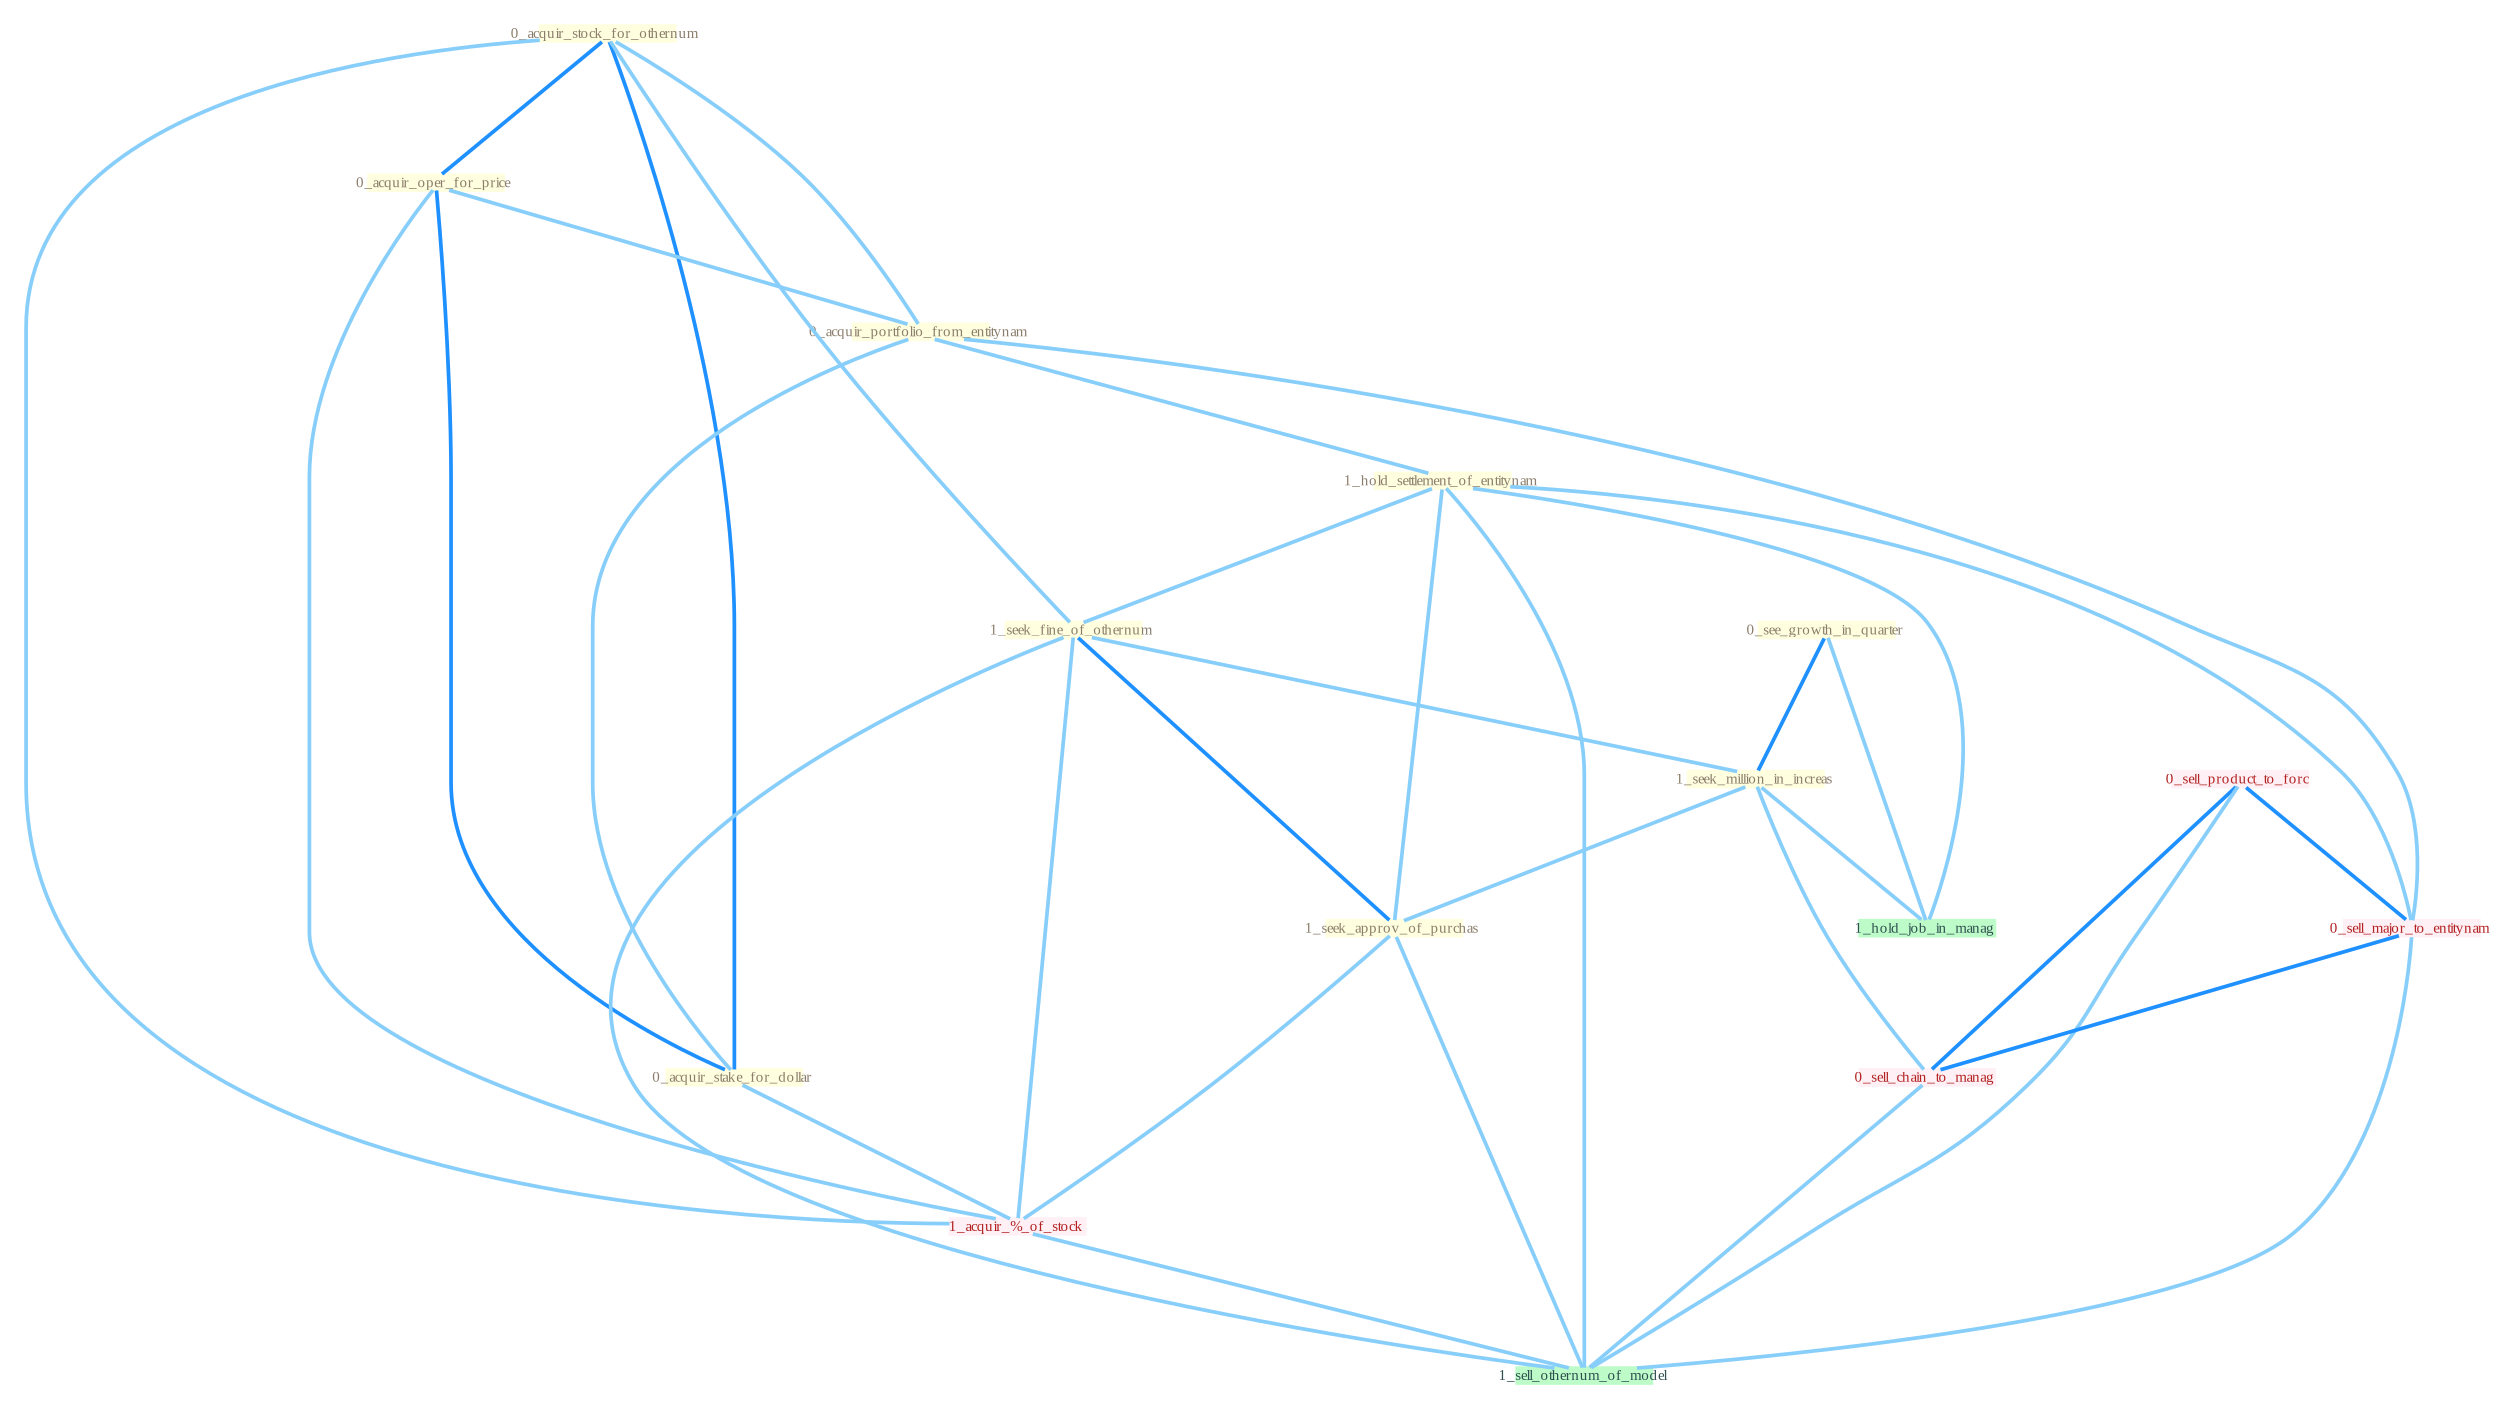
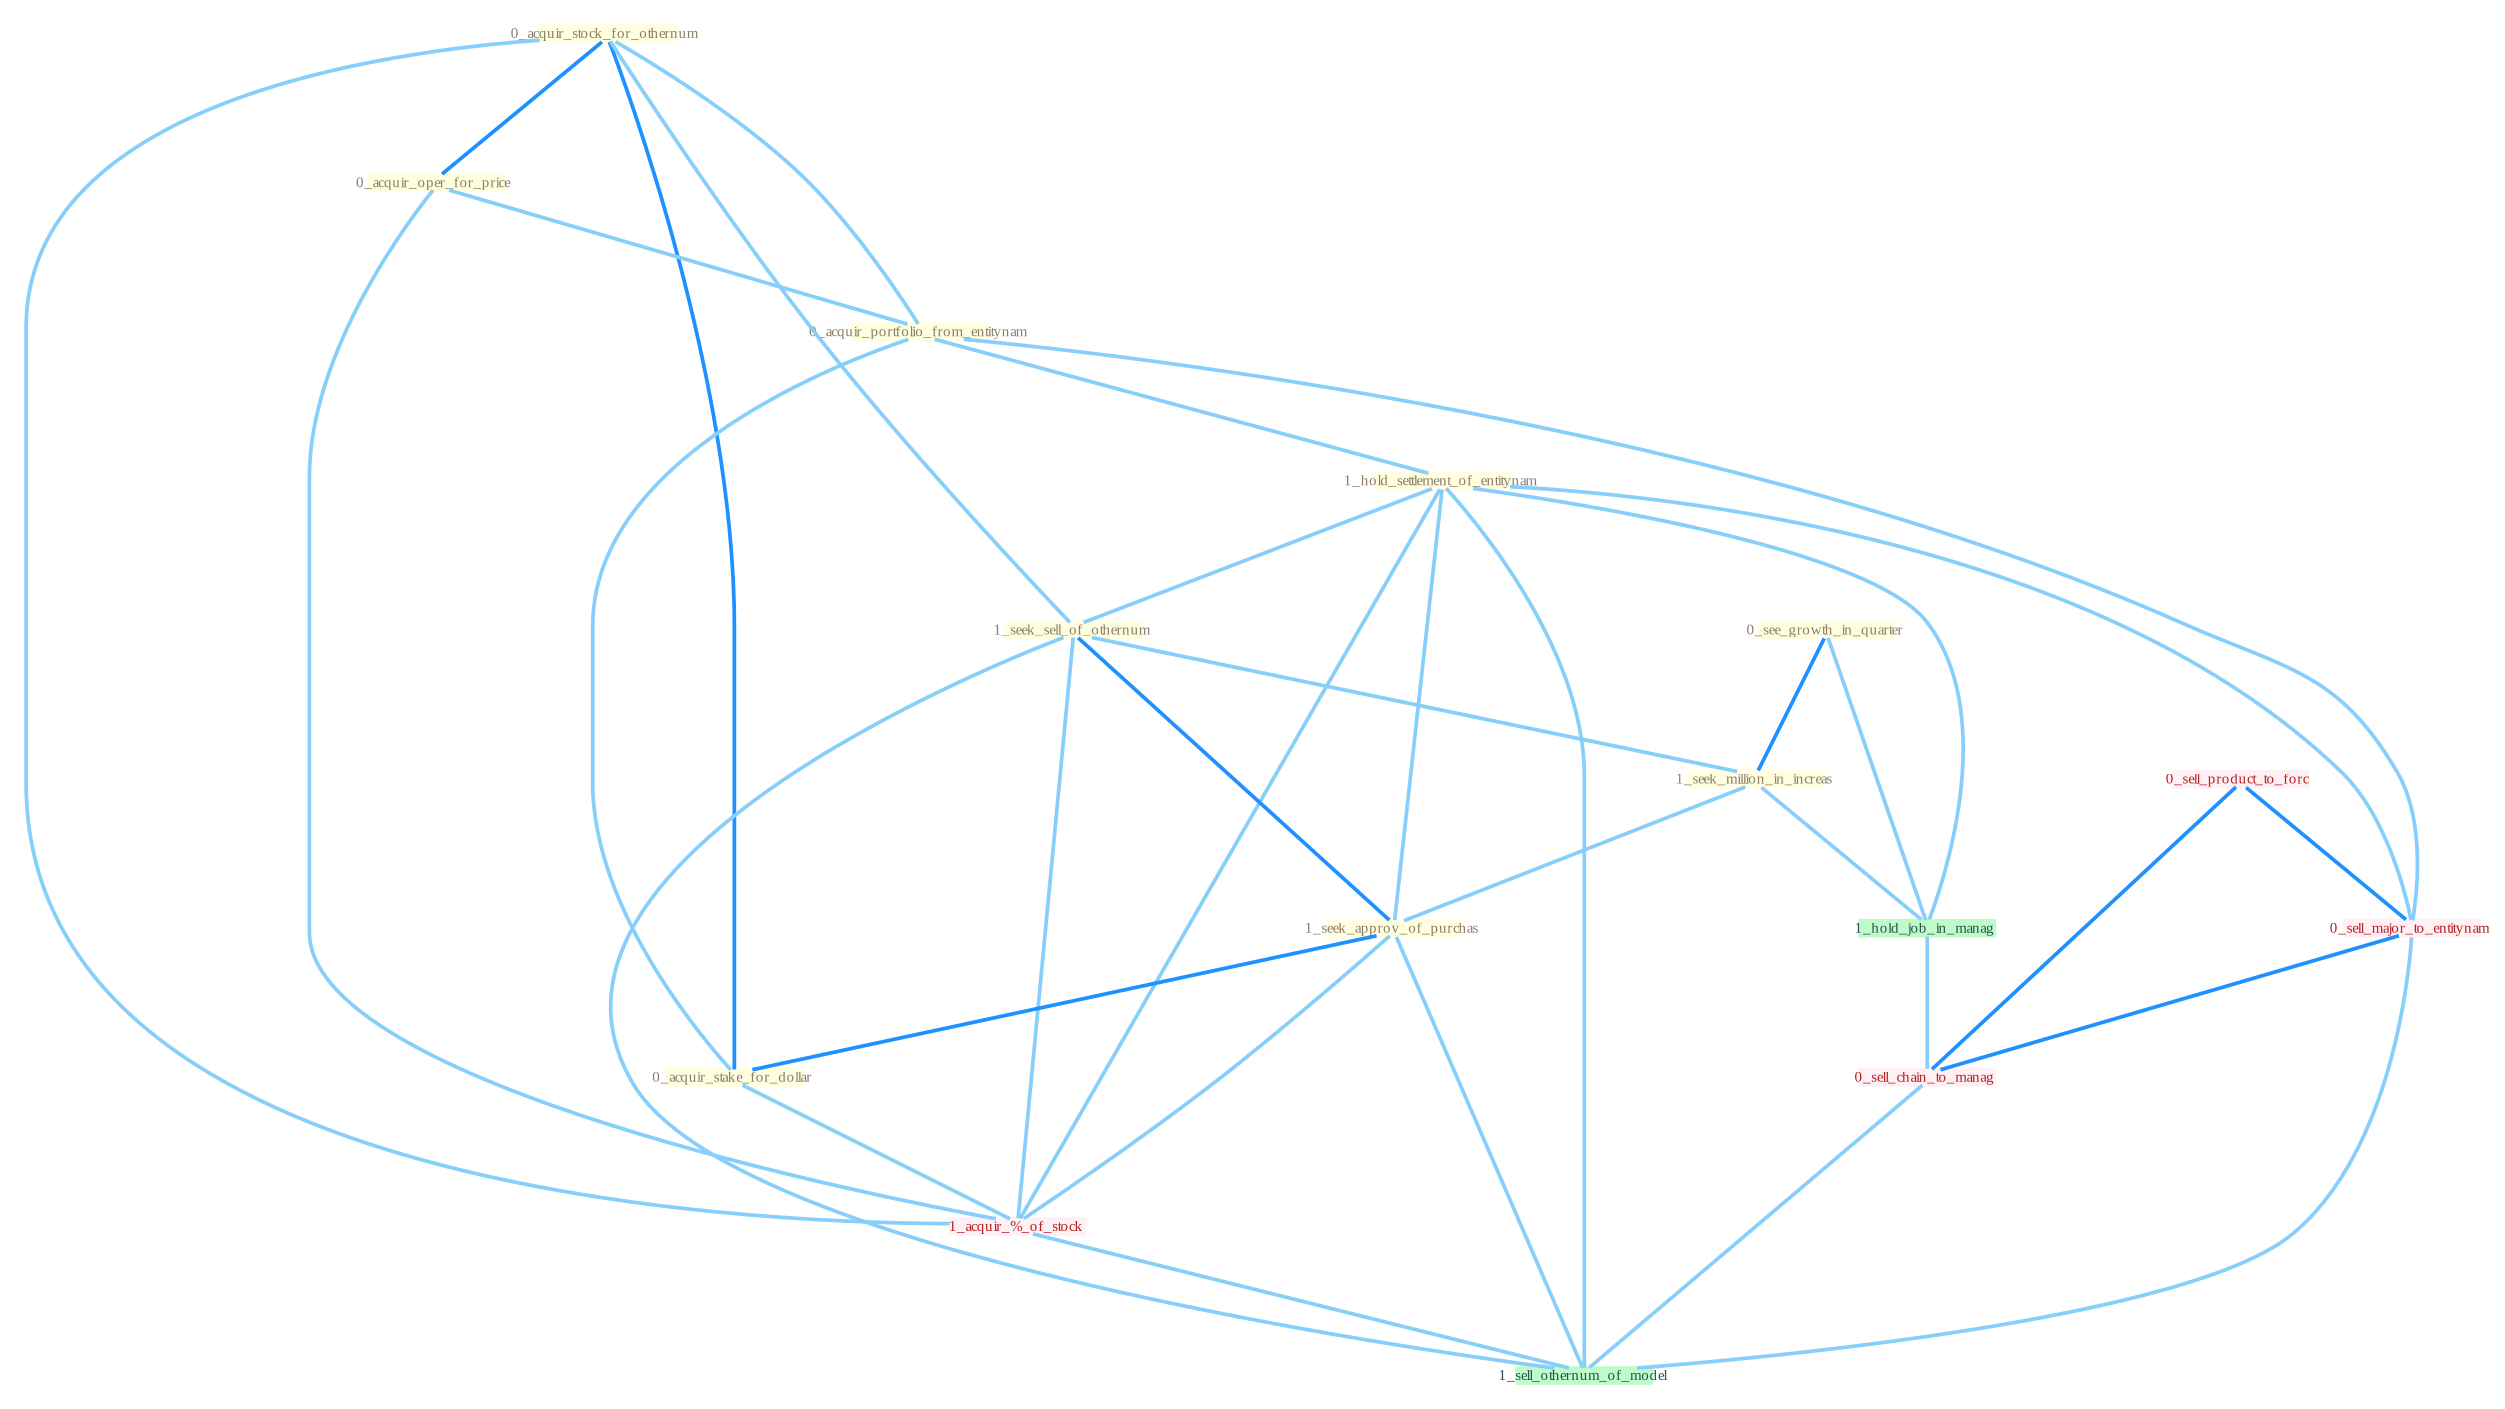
node "1_seek_fine_of_othernum": label "1_seek_fine_of_othernum" -> "1_seek_sell_of_othernum"
edge "0_acquir_oper_for_price" -- "0_acquir_stake_for_dollar": now "1_seek_approv_of_purchas" -- "0_acquir_stake_for_dollar"
edge "1_hold_settlement_of_entitynam" -- "1_acquir_%_of_stock": added
edge "1_seek_million_in_increas" -- "0_sell_chain_to_manag": now "1_hold_job_in_manag" -- "0_sell_chain_to_manag"
edge "0_sell_product_to_forc" -- "1_sell_othernum_of_model": removed
